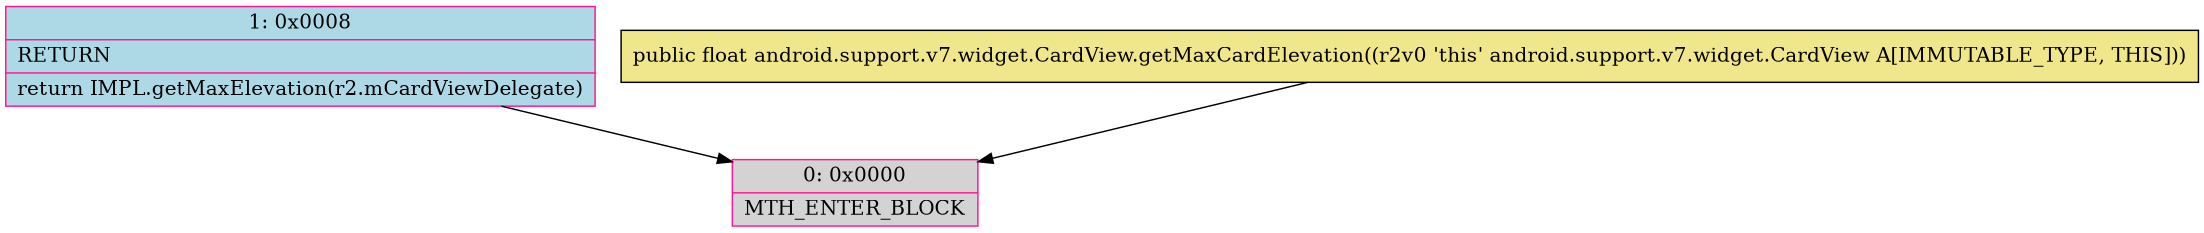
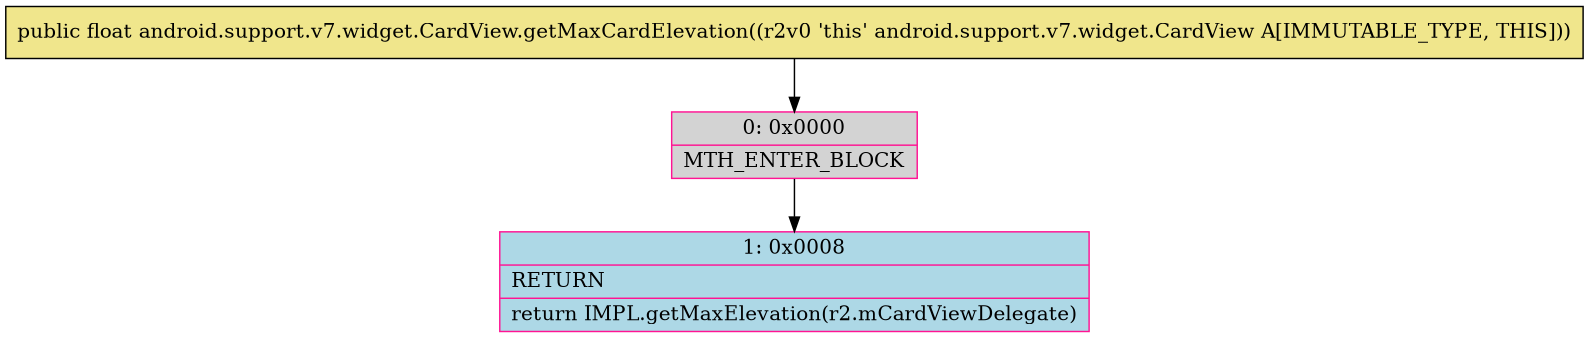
edge "1: 0x0008" -> "0: 0x0000": reversed
